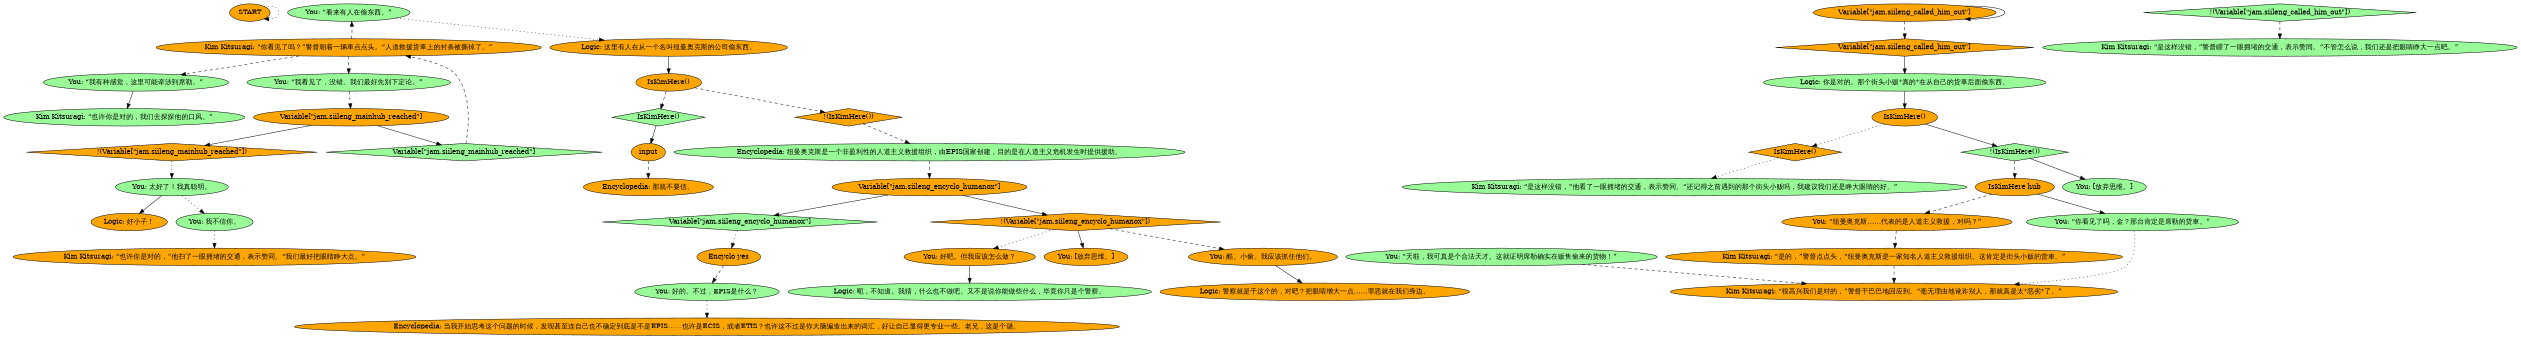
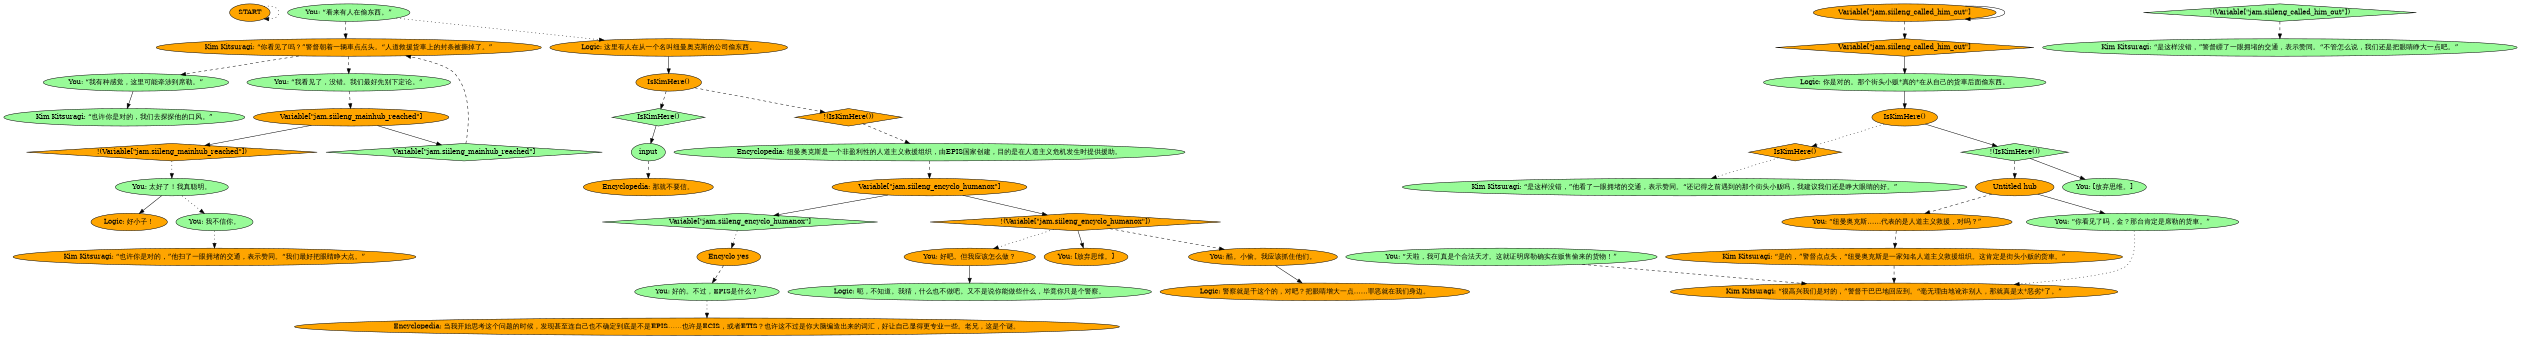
edge "Kim Kitsuragi: “你看见了吗？”警督朝着一辆車点点头。“人道救援货車上的封条被撕掉了。”" -> "You: “看来有人在偷东西。”": reversed
node "input": fillcolor orange -> palegreen
node "IsKimHere hub": label "IsKimHere hub" -> "Untitled hub"
